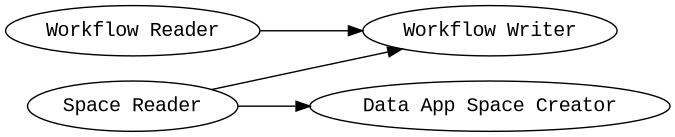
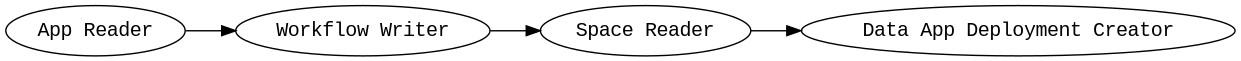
node "Workflow Reader": label "Workflow Reader" -> "App Reader"
edge "Space Reader" -> "Workflow Writer": reversed
node "Data App Space Creator": label "Data App Space Creator" -> "Data App Deployment Creator"
